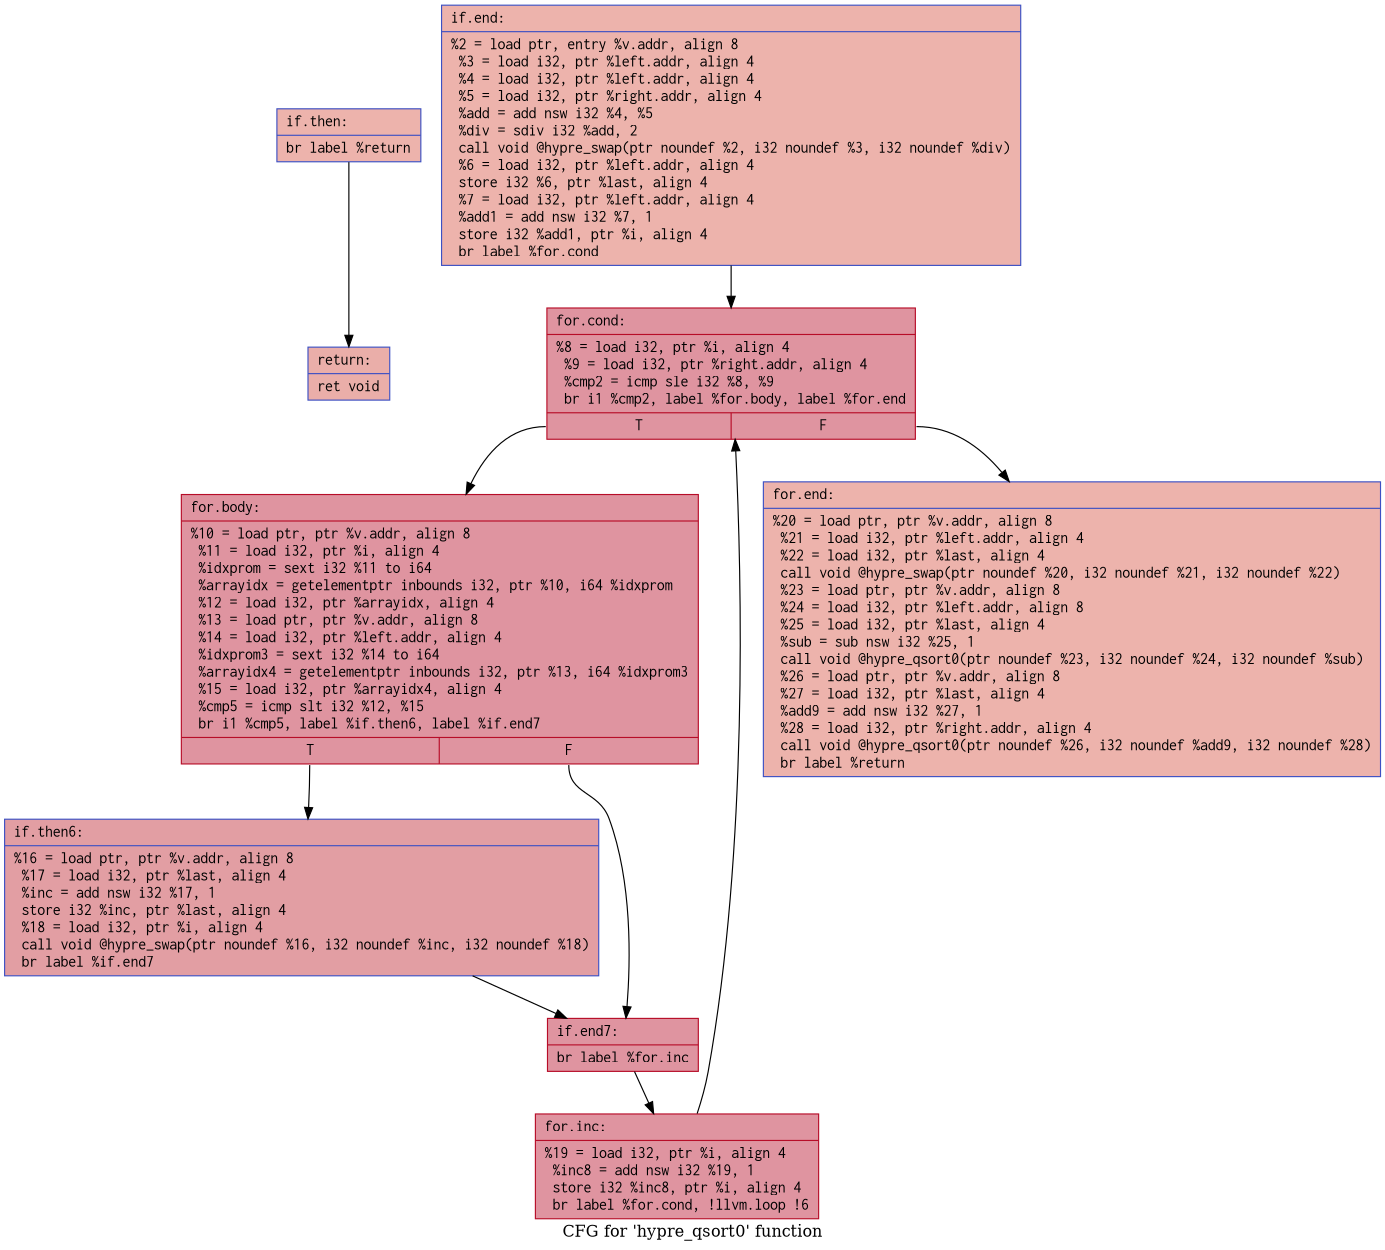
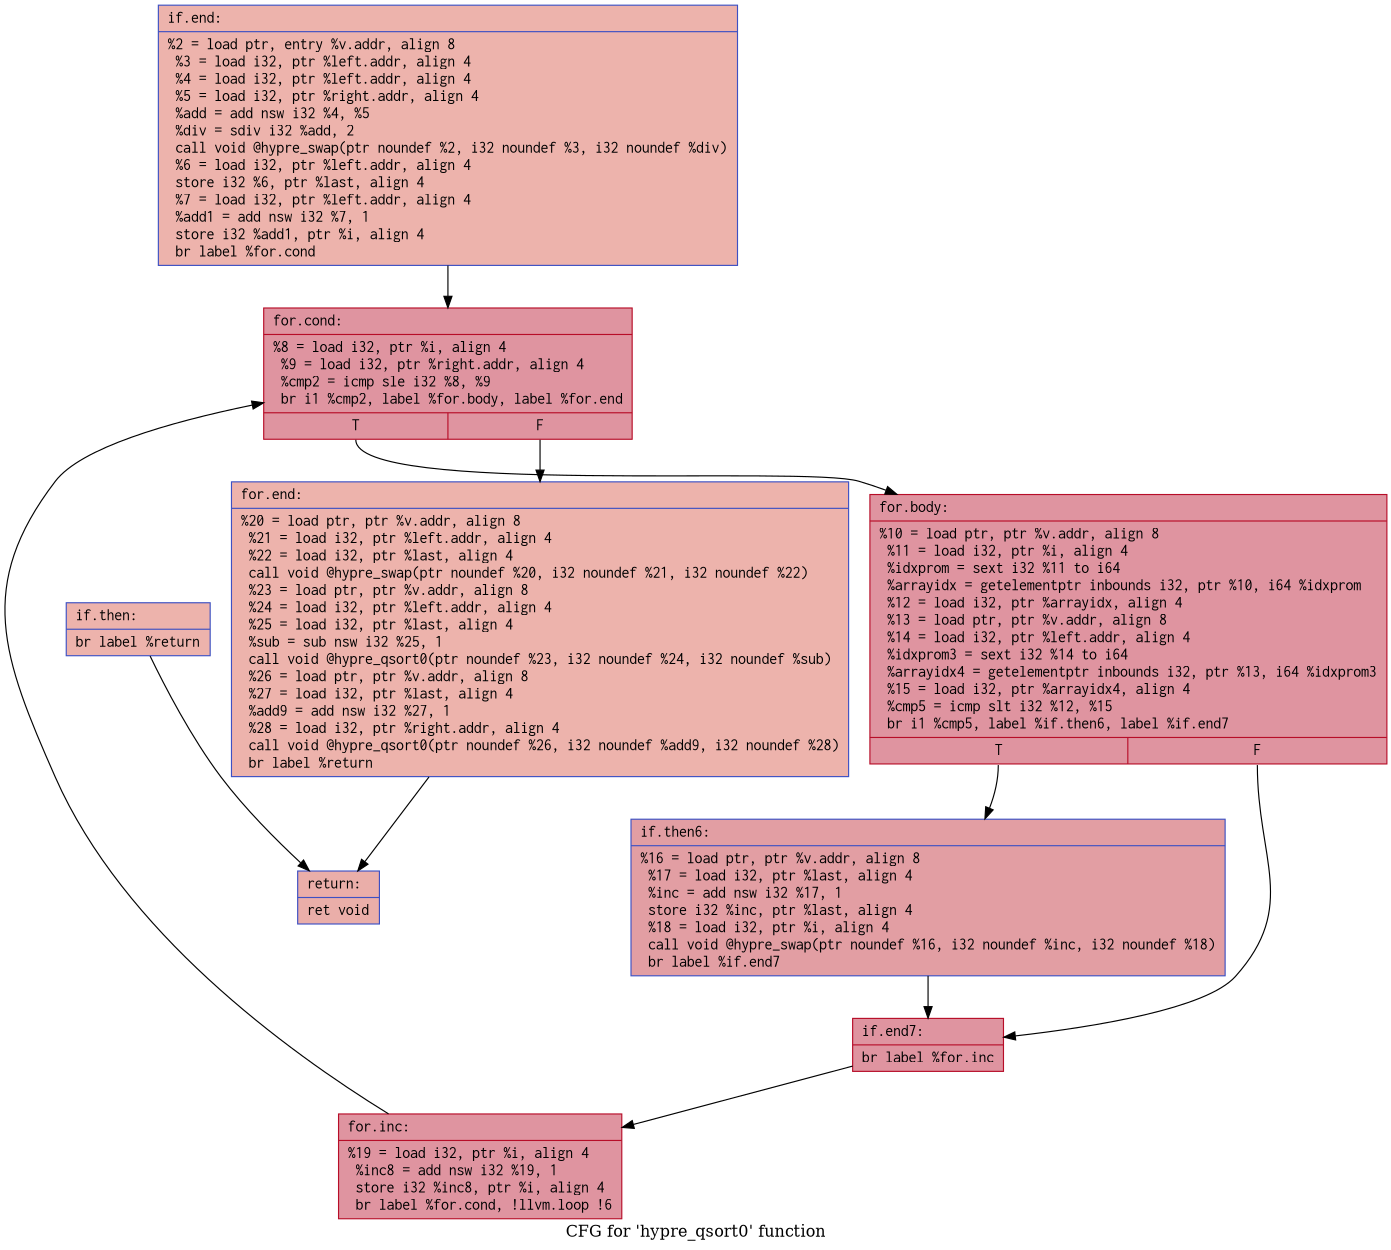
node "for.end:": text "%24 = load i32, ptr %left.addr, align 8" -> "%24 = load i32, ptr %left.addr, align 4"
edge "for.end:" -> "return:": added
